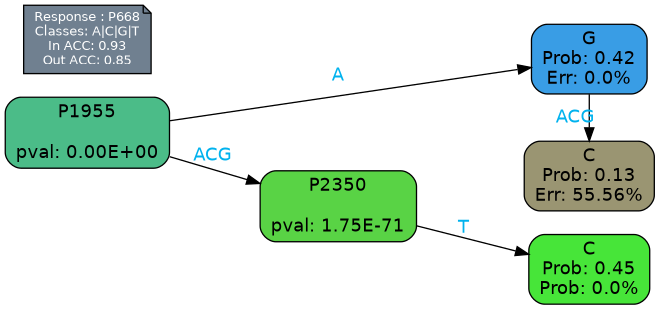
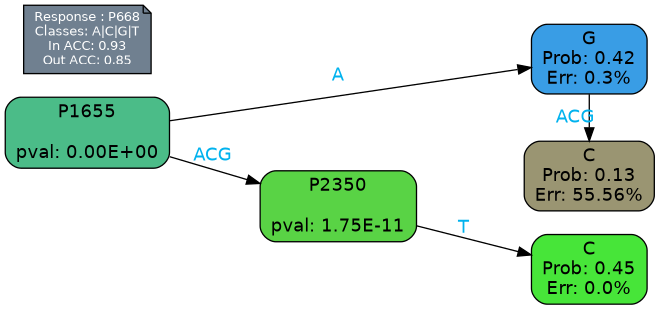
node "G Prob: 0.42 Err: 0.0%": label "G Prob: 0.42 Err: 0.0%" -> "G Prob: 0.42 Err: 0.3%"
node "P1955 pval: 0.00E+00": label "P1955 pval: 0.00E+00" -> "P1655 pval: 0.00E+00"
node "P2350 pval: 1.75E-71": label "P2350 pval: 1.75E-71" -> "P2350 pval: 1.75E-11"
node "C Prob: 0.45 Prob: 0.0%": label "C Prob: 0.45 Prob: 0.0%" -> "C Prob: 0.45 Err: 0.0%"
